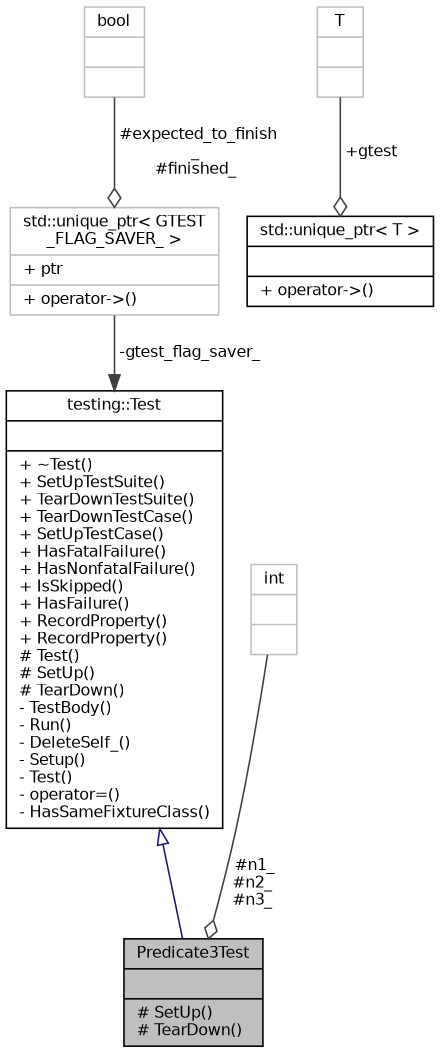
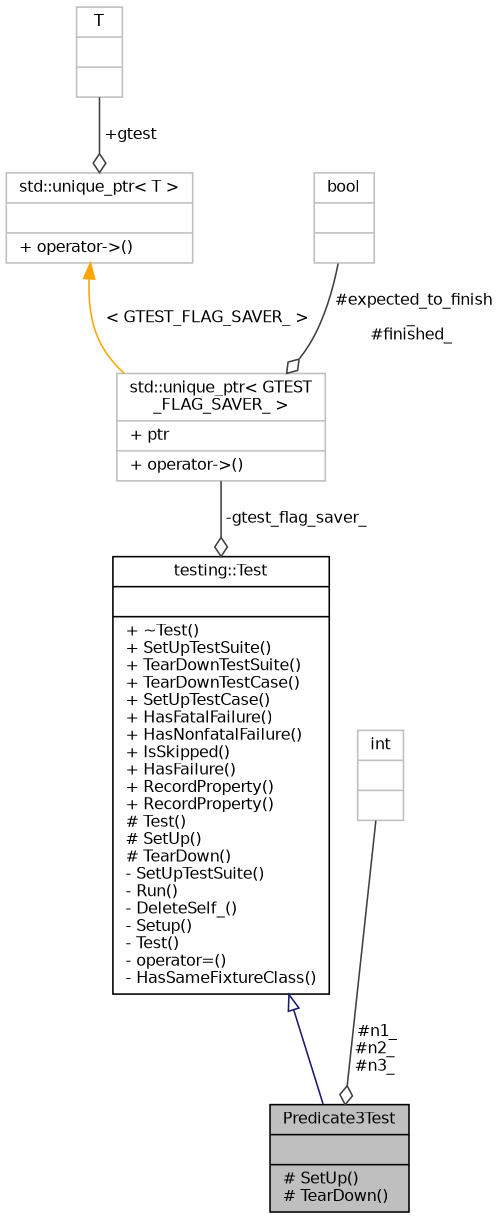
node "std::unique_ptr< T >": color black -> grey75
edge "std::unique_ptr< GTEST" -> "std::unique_ptr< T >": added, label "< GTEST_FLAG_SAVER_ >"
edge "std::unique_ptr< GTEST" -> "testing::Test": arrowhead normal -> odiamond
node "testing::Test": text "- TestBody()" -> "- SetUpTestSuite()"
